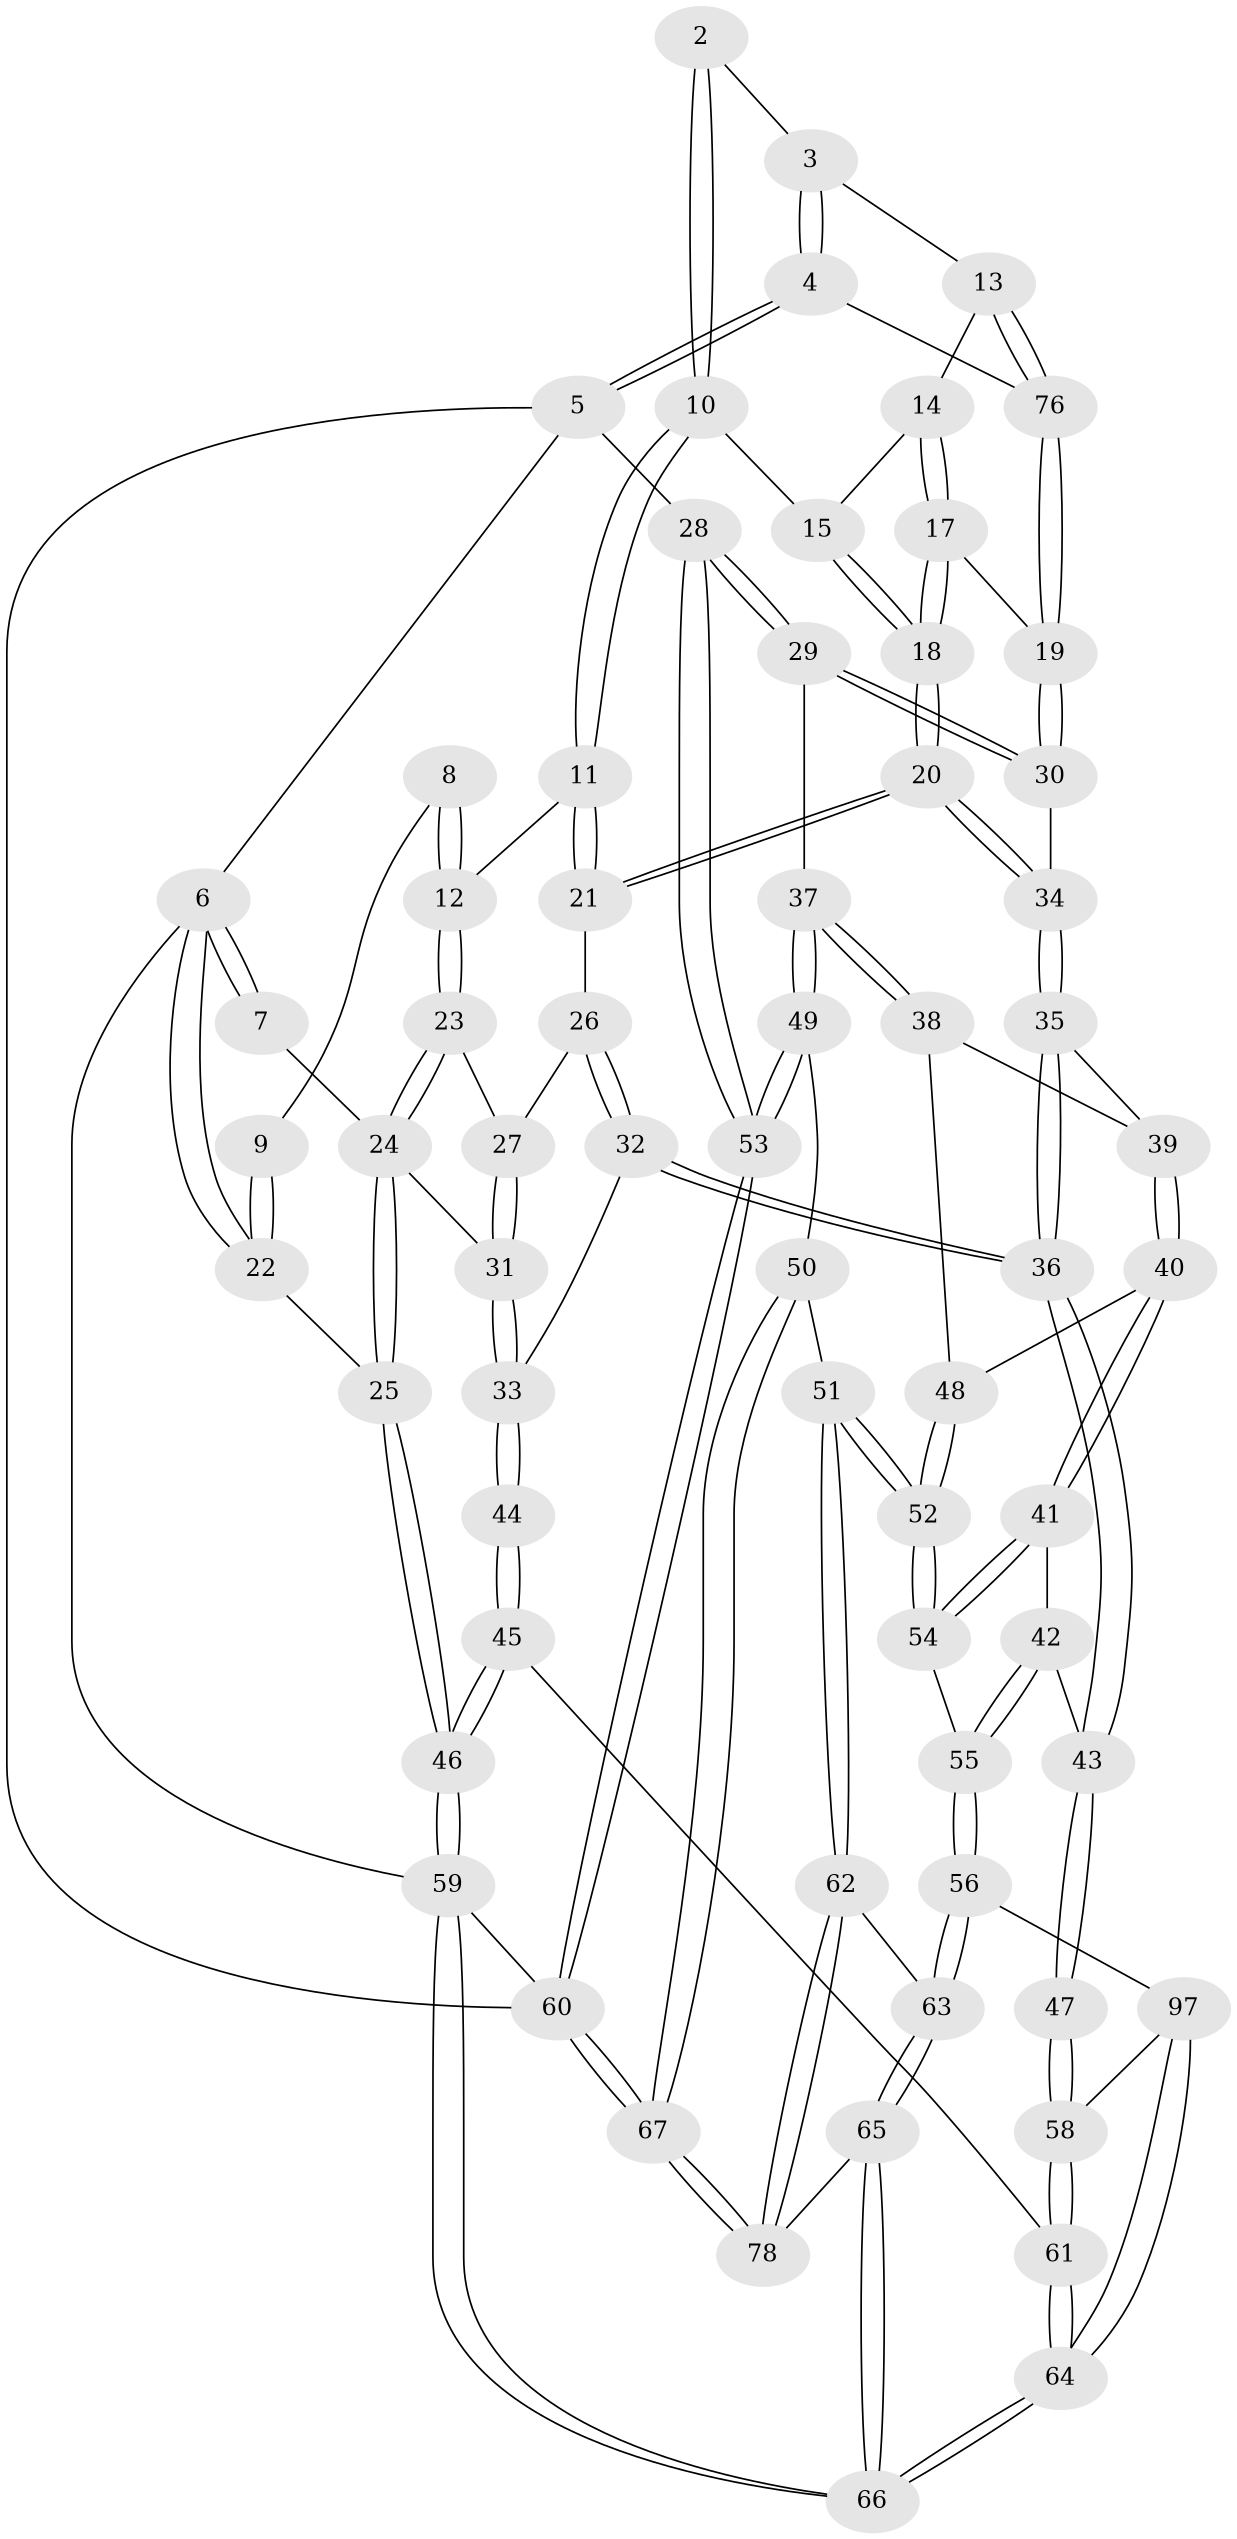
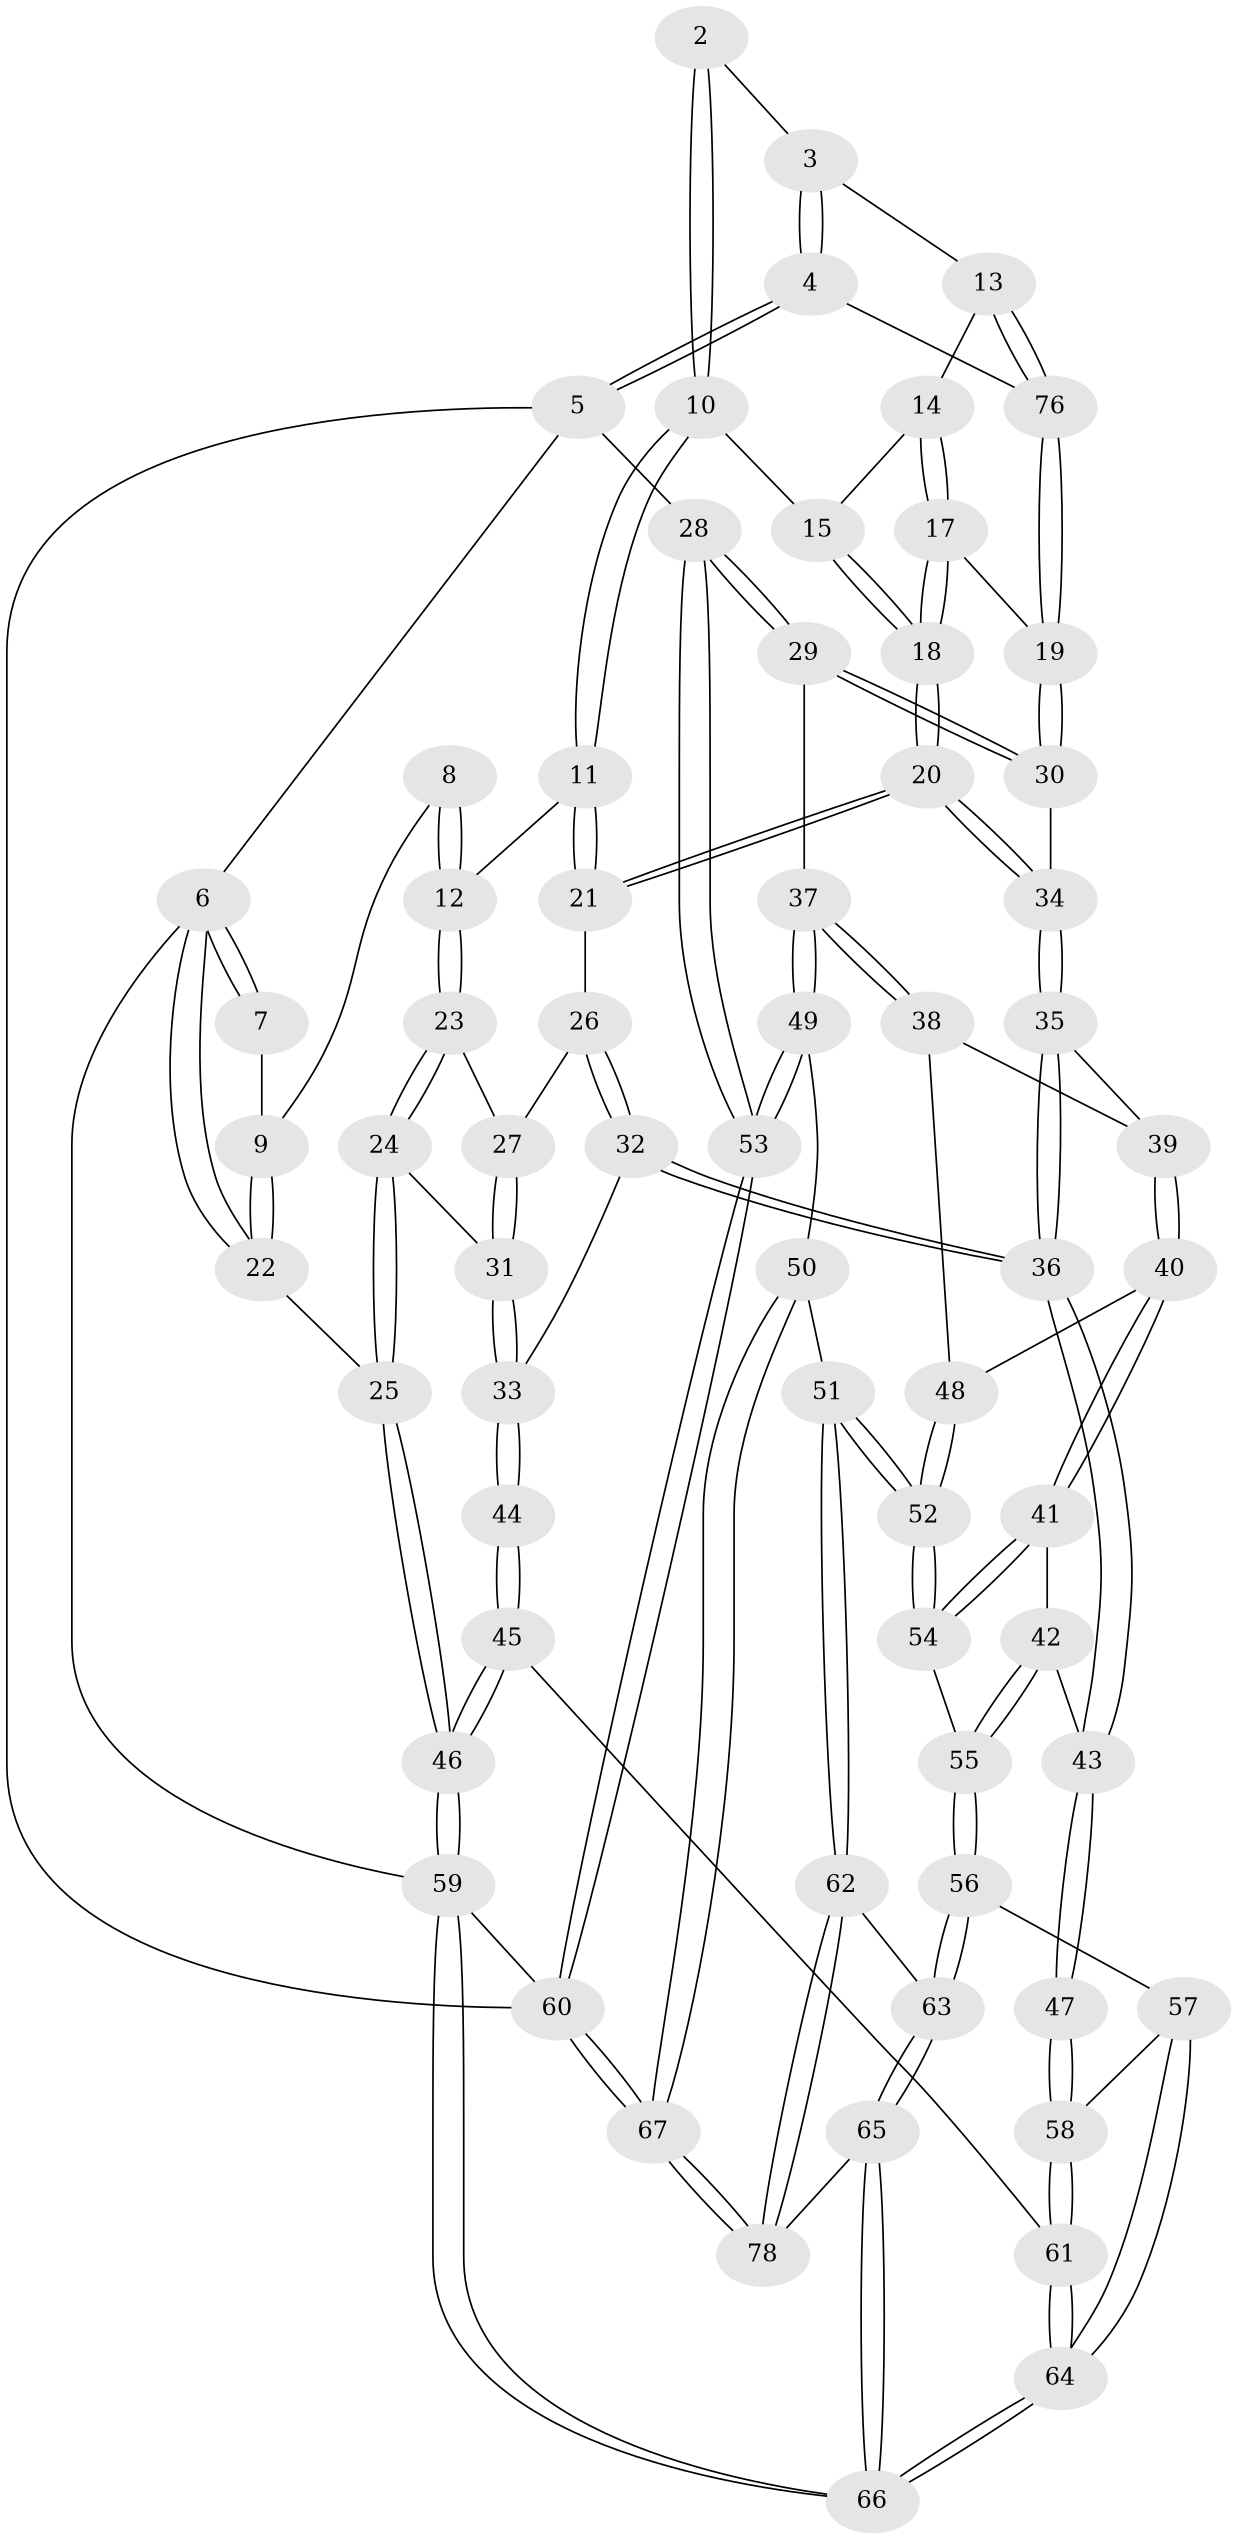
edge "7" -- "24": now "7" -- "9"
node "97": label "97" -> "57"
